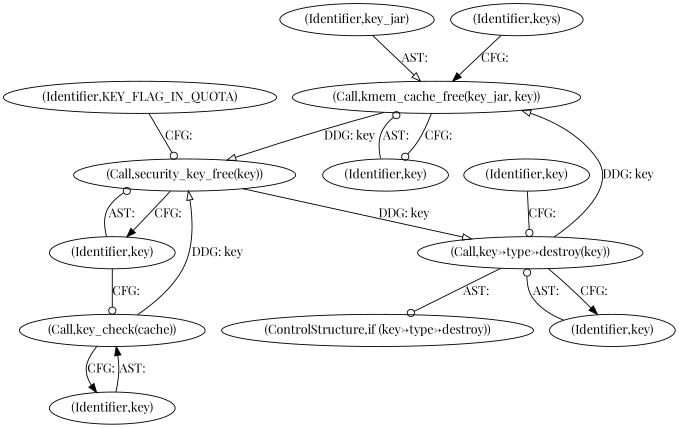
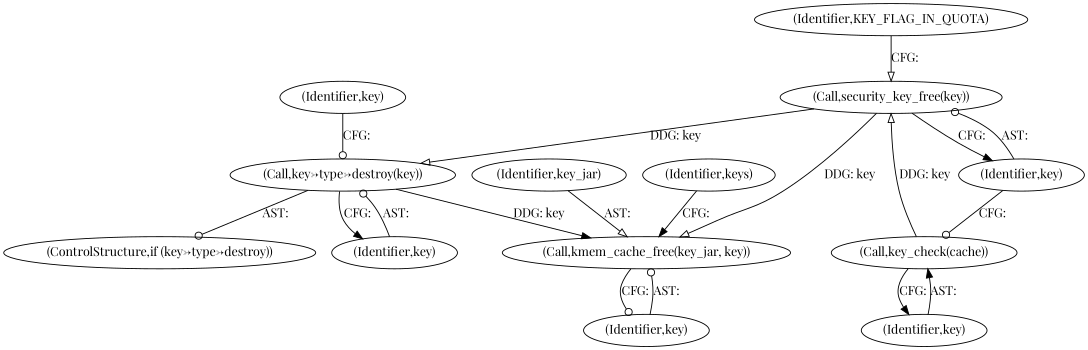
edge "(Identifier,KEY_FLAG_IN_QUOTA)" -> "(Call,security_key_free(key))": arrowhead odot -> onormal
edge "(Call,kmem_cache_free(key_jar, key))" -> "(Call,security_key_free(key))": reversed
edge "(Call,key->type->destroy(key))" -> "(Call,kmem_cache_free(key_jar, key))": arrowhead onormal -> normal
